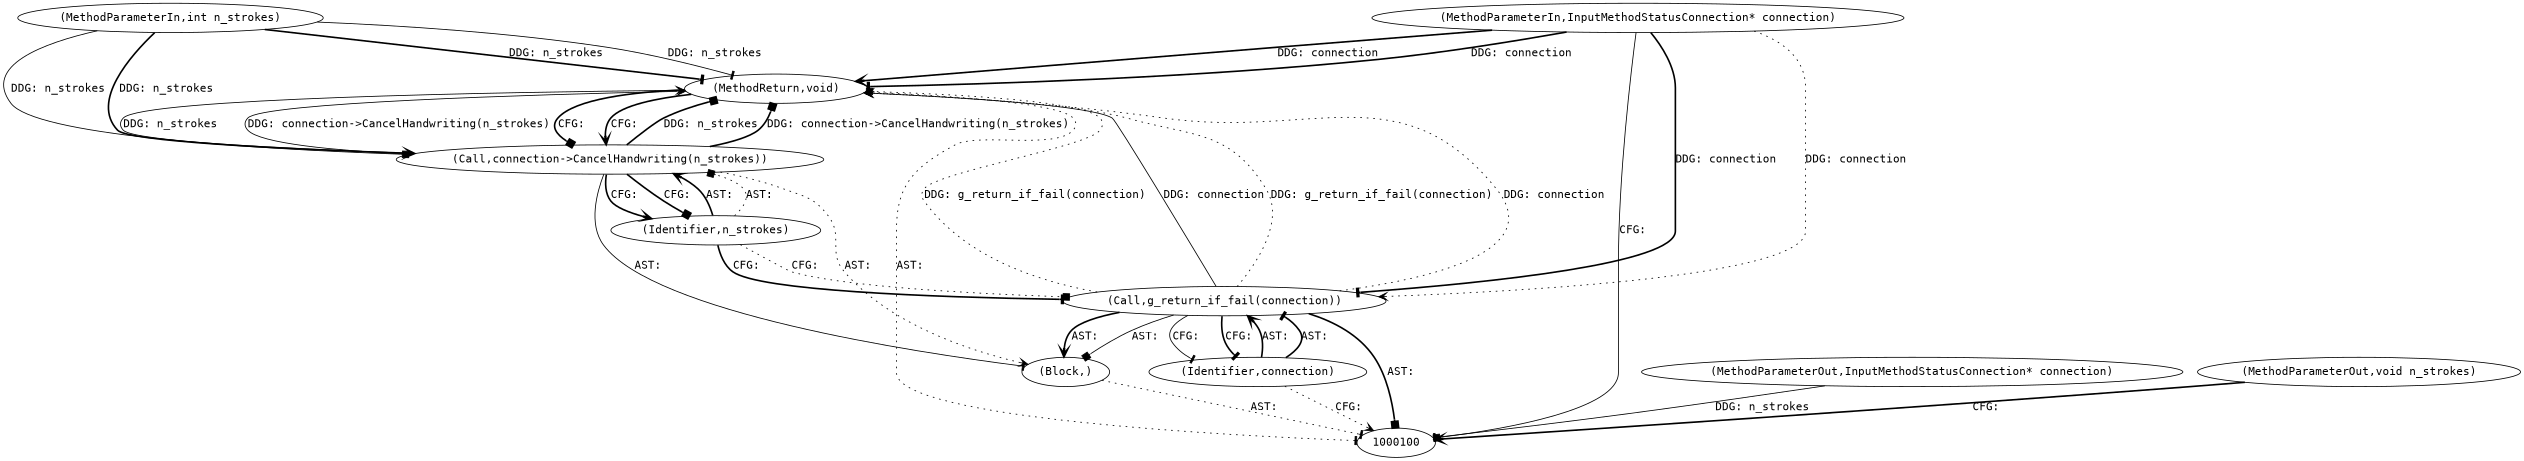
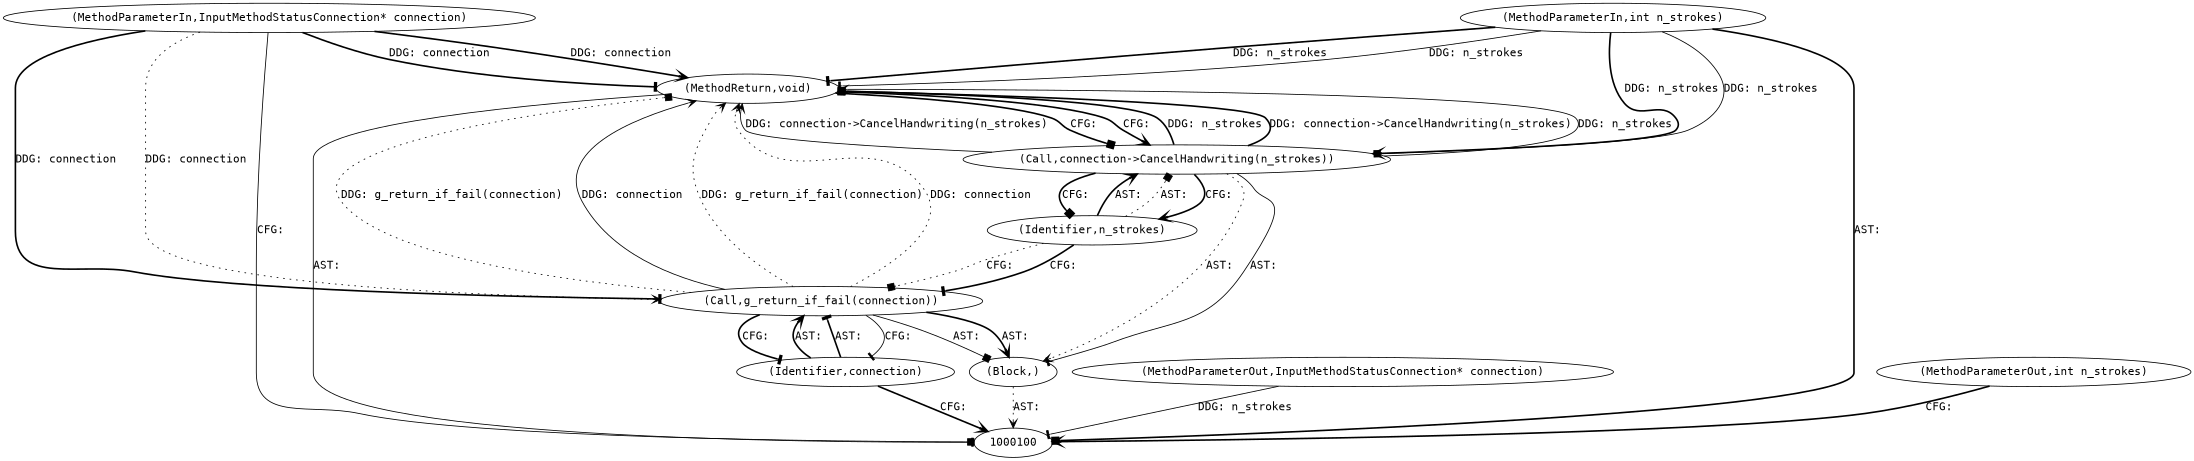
edge "(MethodReturn,void)" -> "1000100": style dotted -> solid
edge "(Call,g_return_if_fail(connection))" -> "1000100": now "(MethodParameterIn,int n_strokes)" -> "1000100"
node "(MethodParameterOut,void n_strokes)": label "(MethodParameterOut,void n_strokes)" -> "(MethodParameterOut,int n_strokes)"
edge "(Block,)" -> "1000100": arrowhead tee -> vee
edge "(Identifier,connection)" -> "1000100": style dotted -> bold
